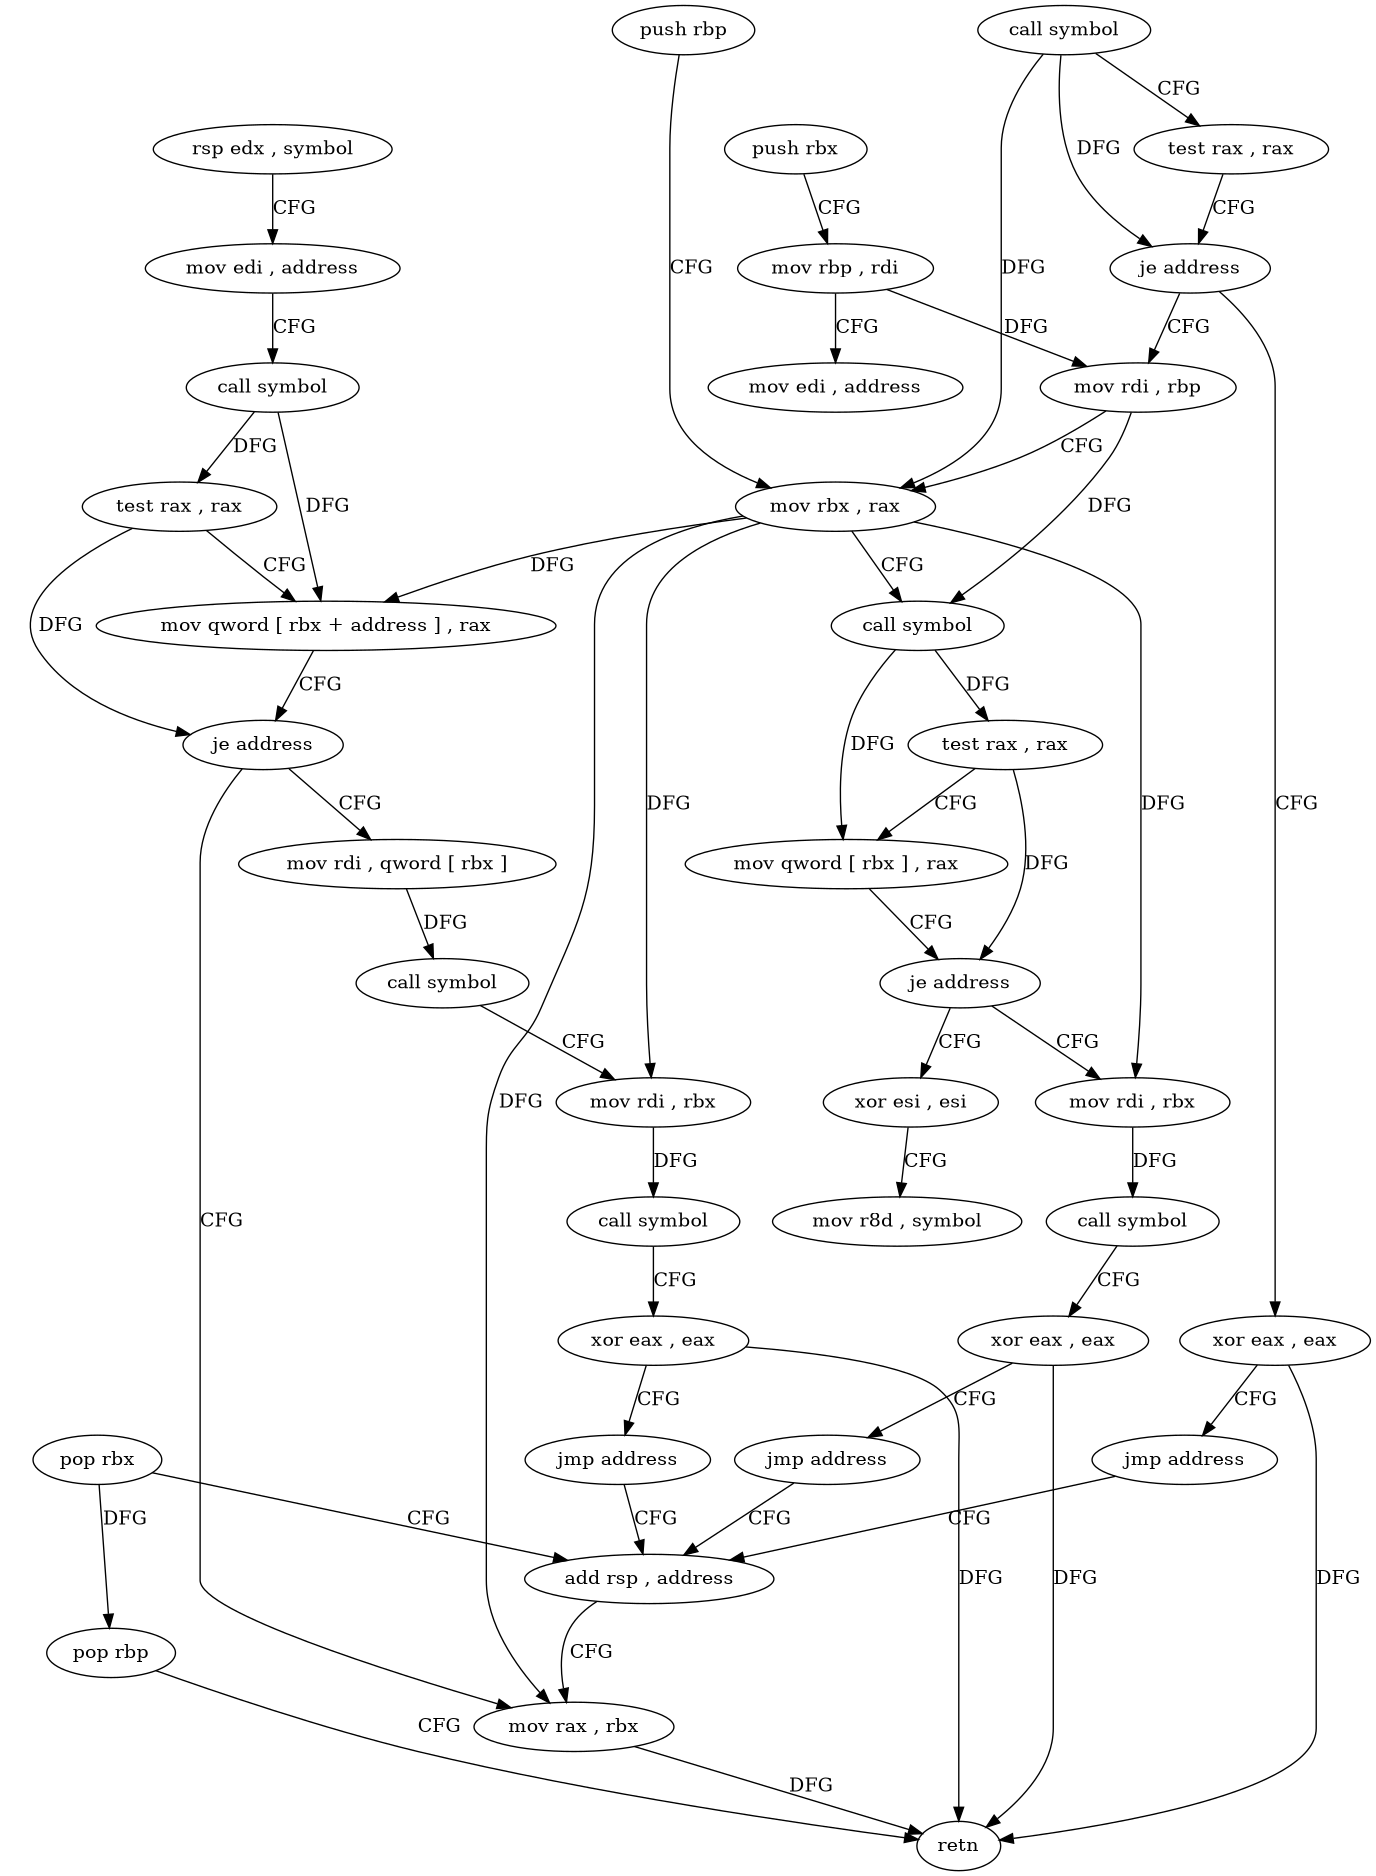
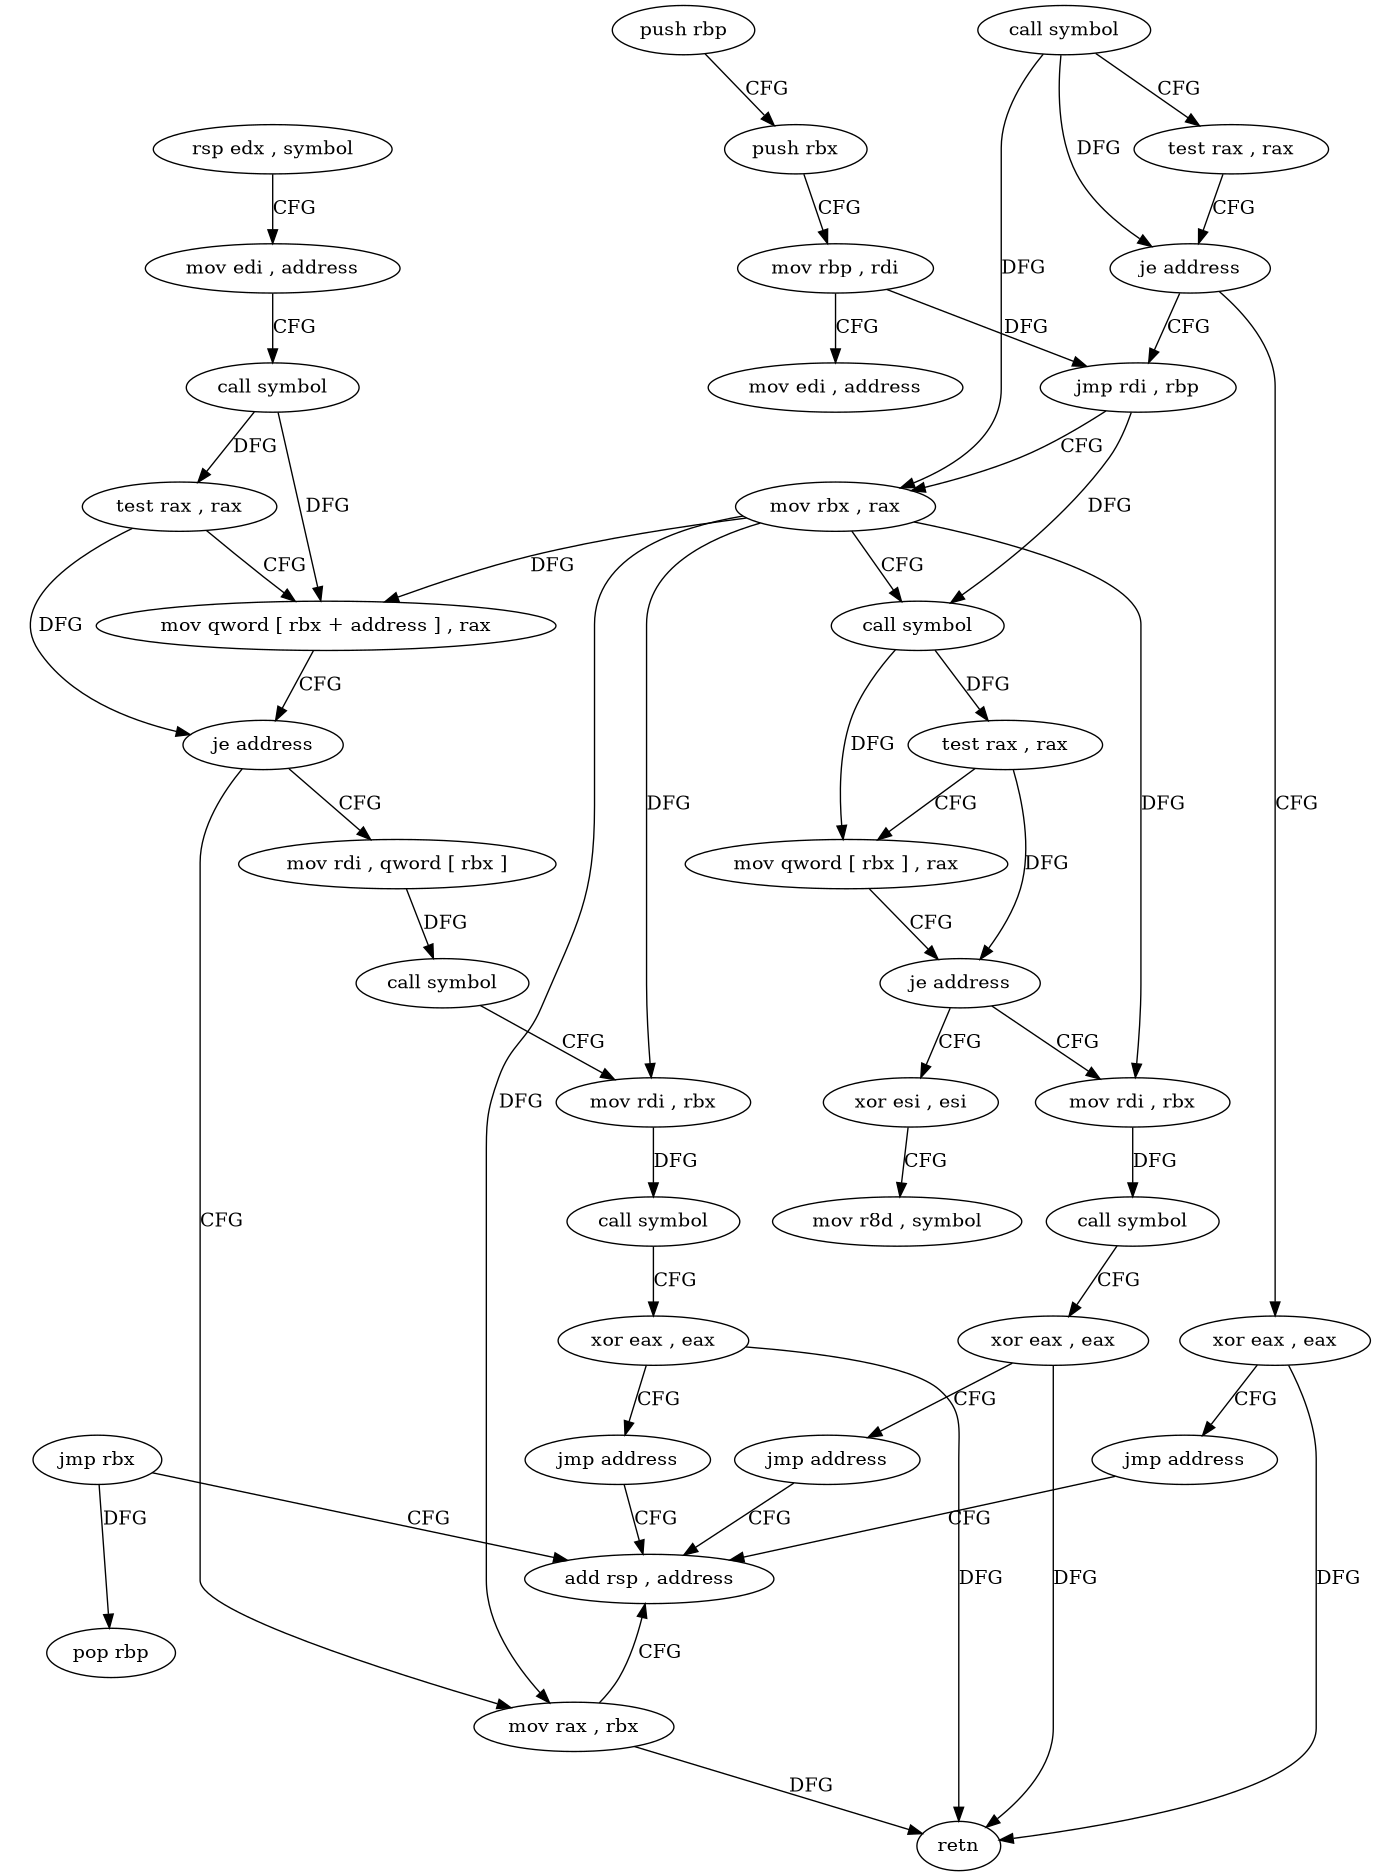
edge "push rbp" -> "mov rbx , rax": now "push rbp" -> "push rbx"
node "mov rdi , rbp": label "mov rdi , rbp" -> "jmp rdi , rbp"
node "pop rbx": label "pop rbx" -> "jmp rbx"
edge "add rsp , address" -> "mov rax , rbx": reversed
edge "pop rbp" -> "retn": removed, label "CFG"
